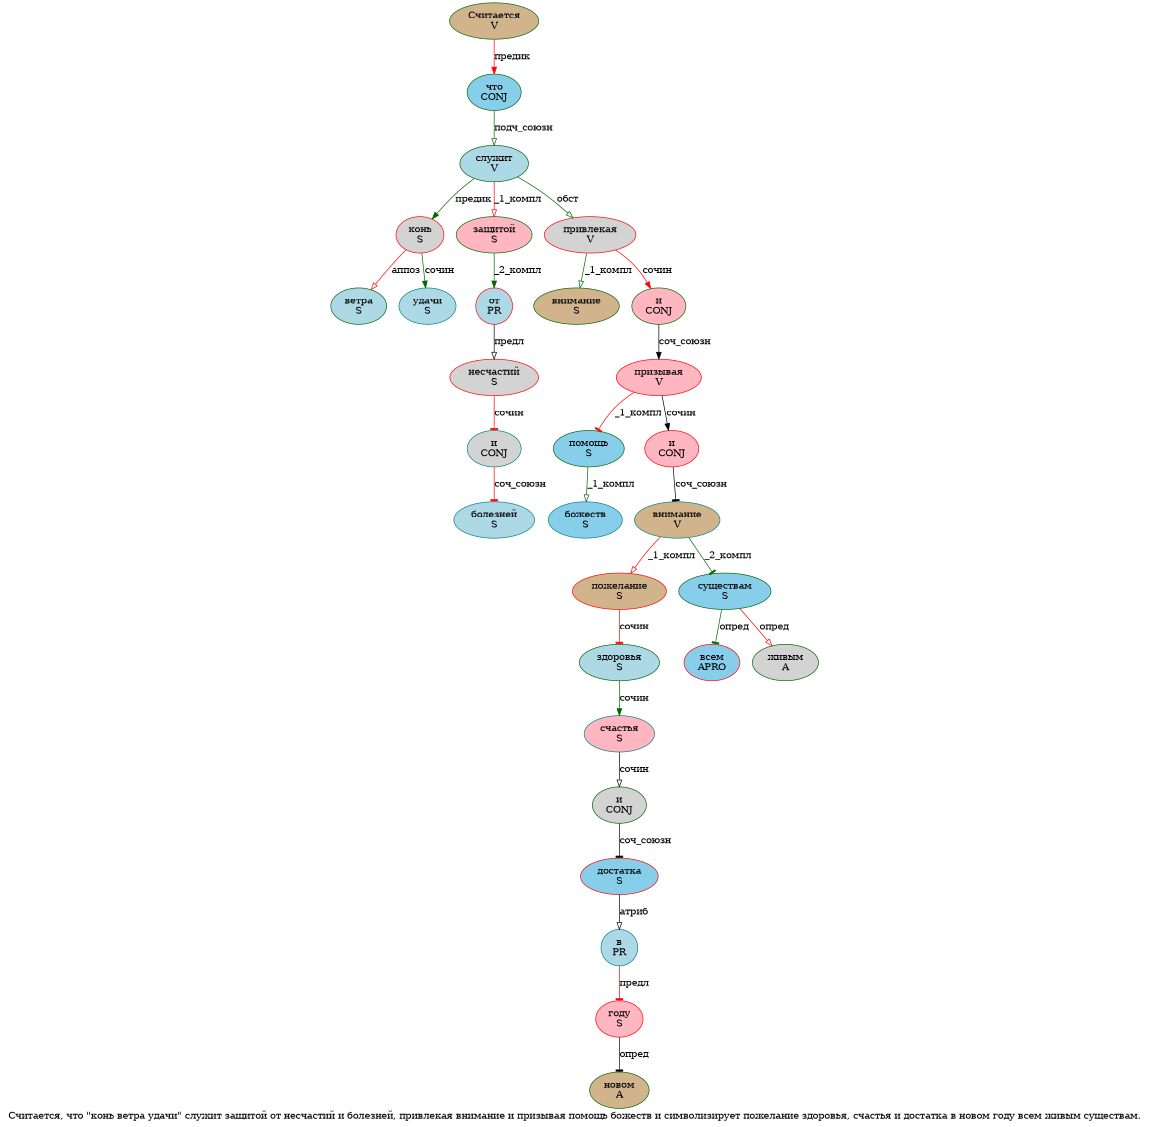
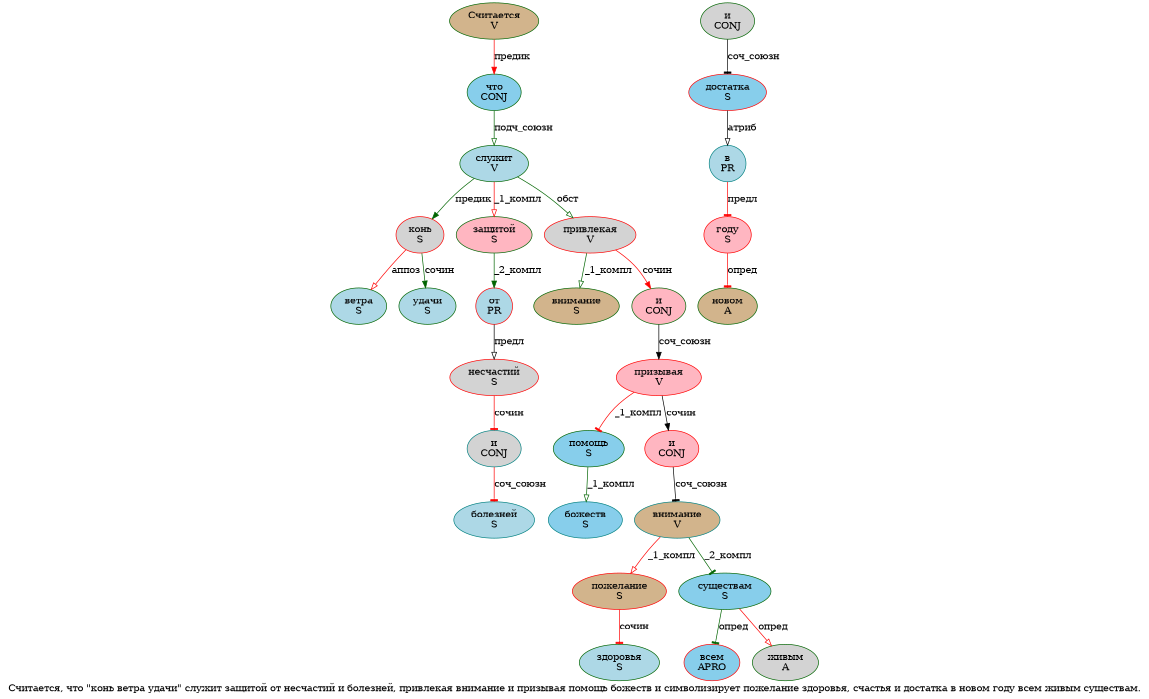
node "удачи S": color teal -> darkgreen
node "счастья S": removed
edge "году S" -> "новом A": color black -> red
